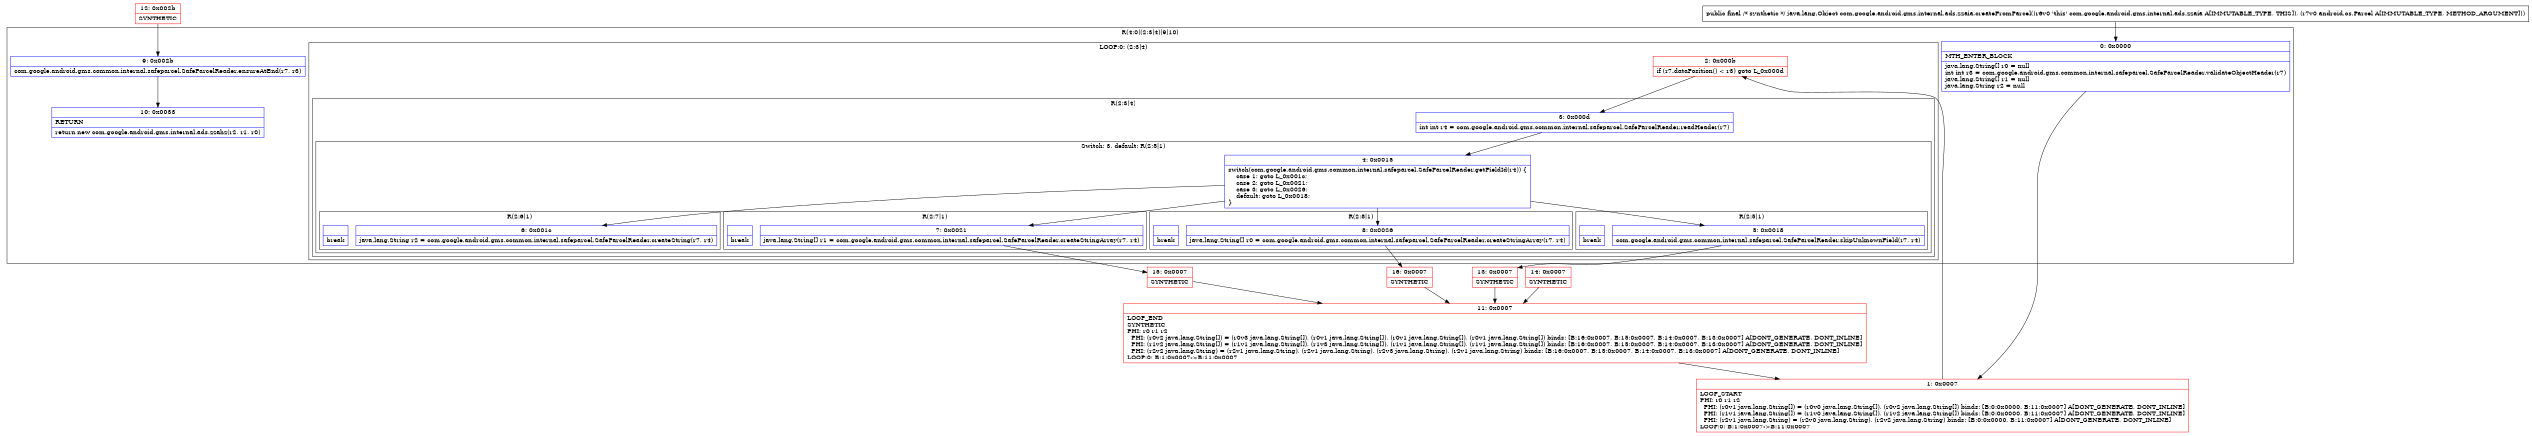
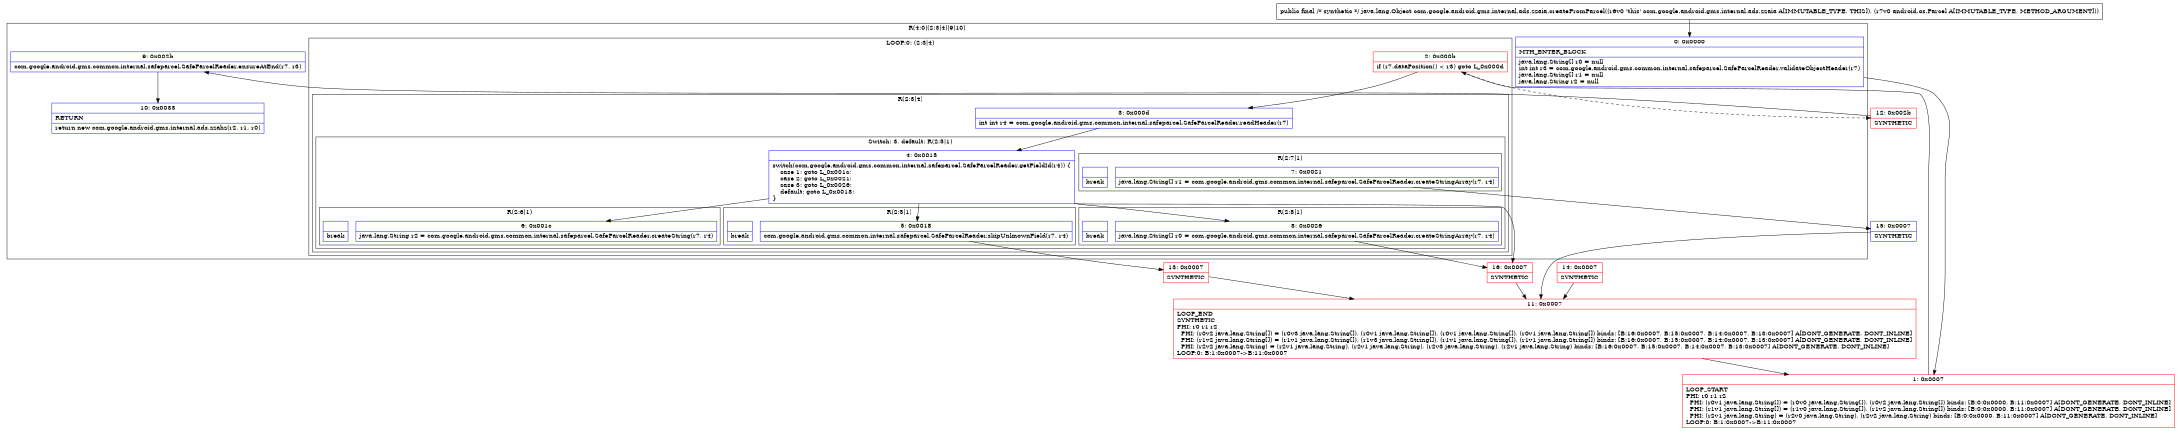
edge "2: 0x000b" -> "12: 0x002b": added
edge "4: 0x0015" -> "7: 0x0021": now "4: 0x0015" -> "16: 0x0007"
node "15: 0x0007": color red -> blue
